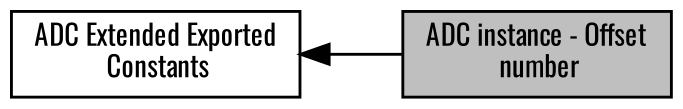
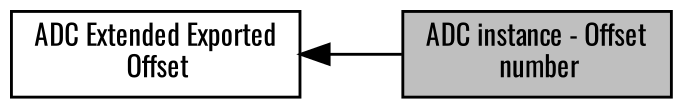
node "ADC Extended Exported Constants": label "ADC Extended Exported Constants" -> "ADC Extended Exported Offset"
